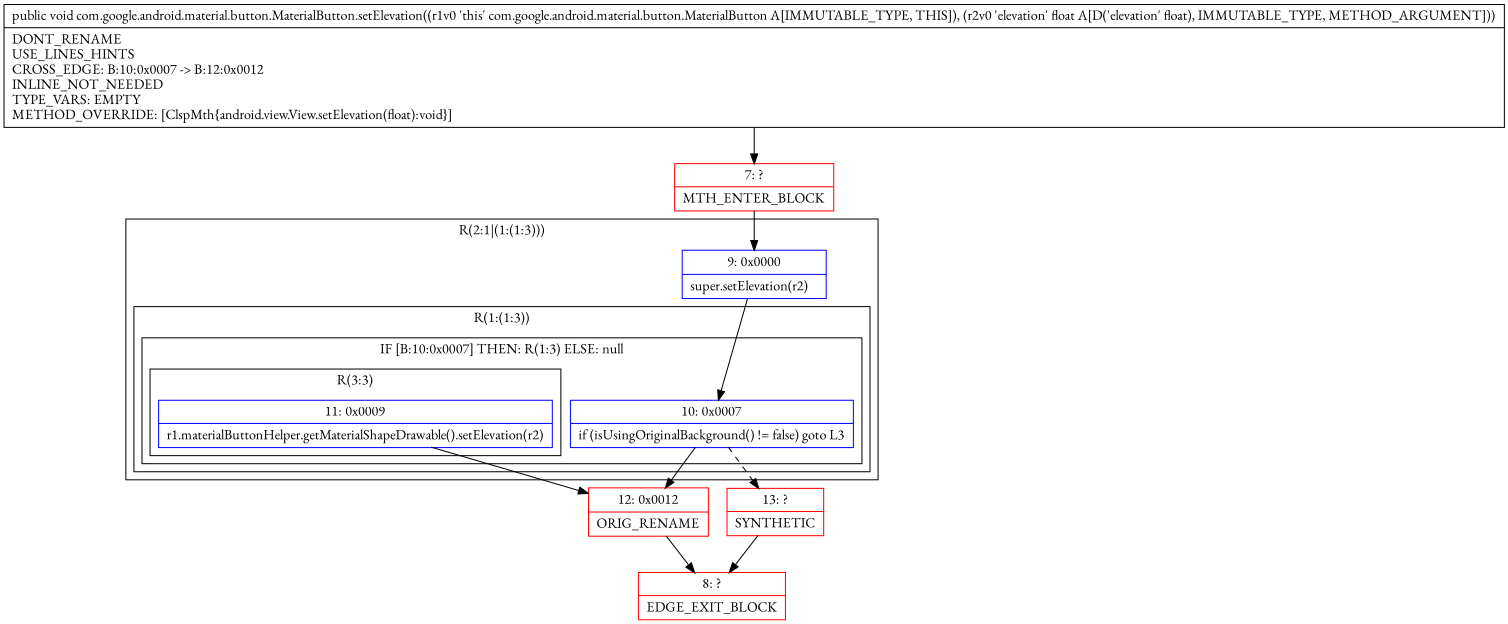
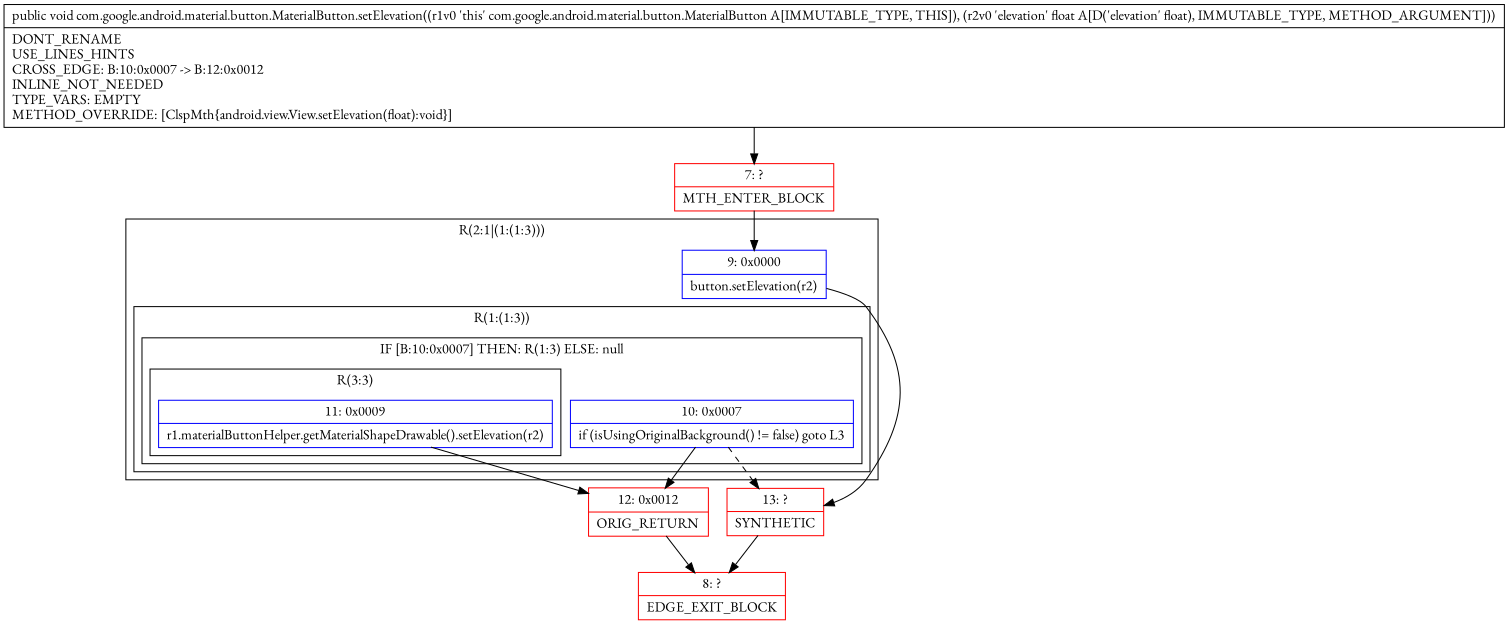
node "9: 0x0000": text "super.setElevation(r2)" -> "button.setElevation(r2)"
edge "9: 0x0000" -> "10: 0x0007": now "9: 0x0000" -> "13: ?"
node "12: 0x0012": text "ORIG_RENAME" -> "ORIG_RETURN"
